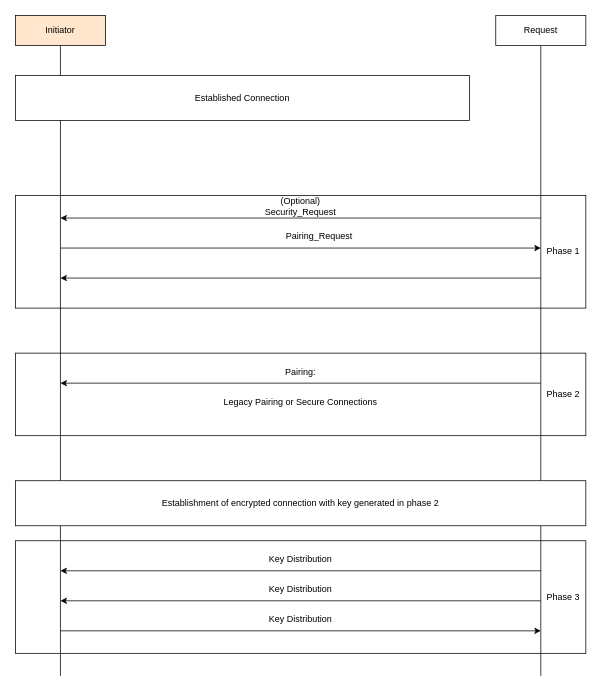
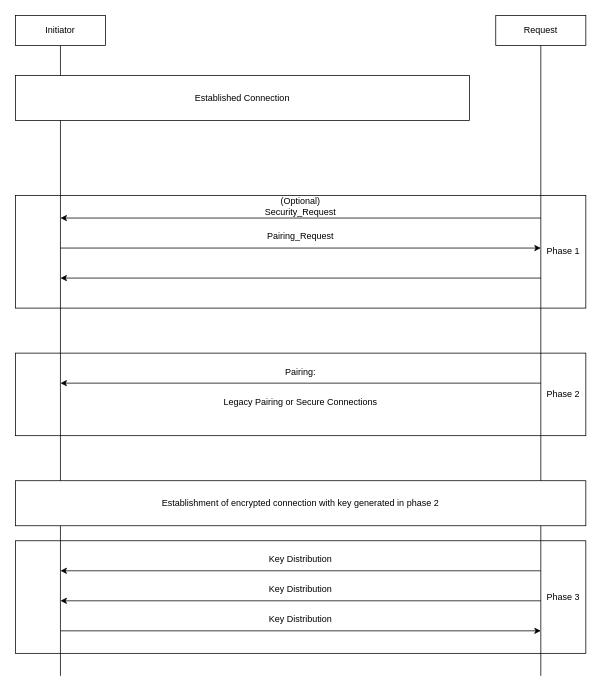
node "Initiator": fillcolor #ffe6cc -> #ffffff
node "Pairing_Request": moved (319, 237) -> (300, 237)
